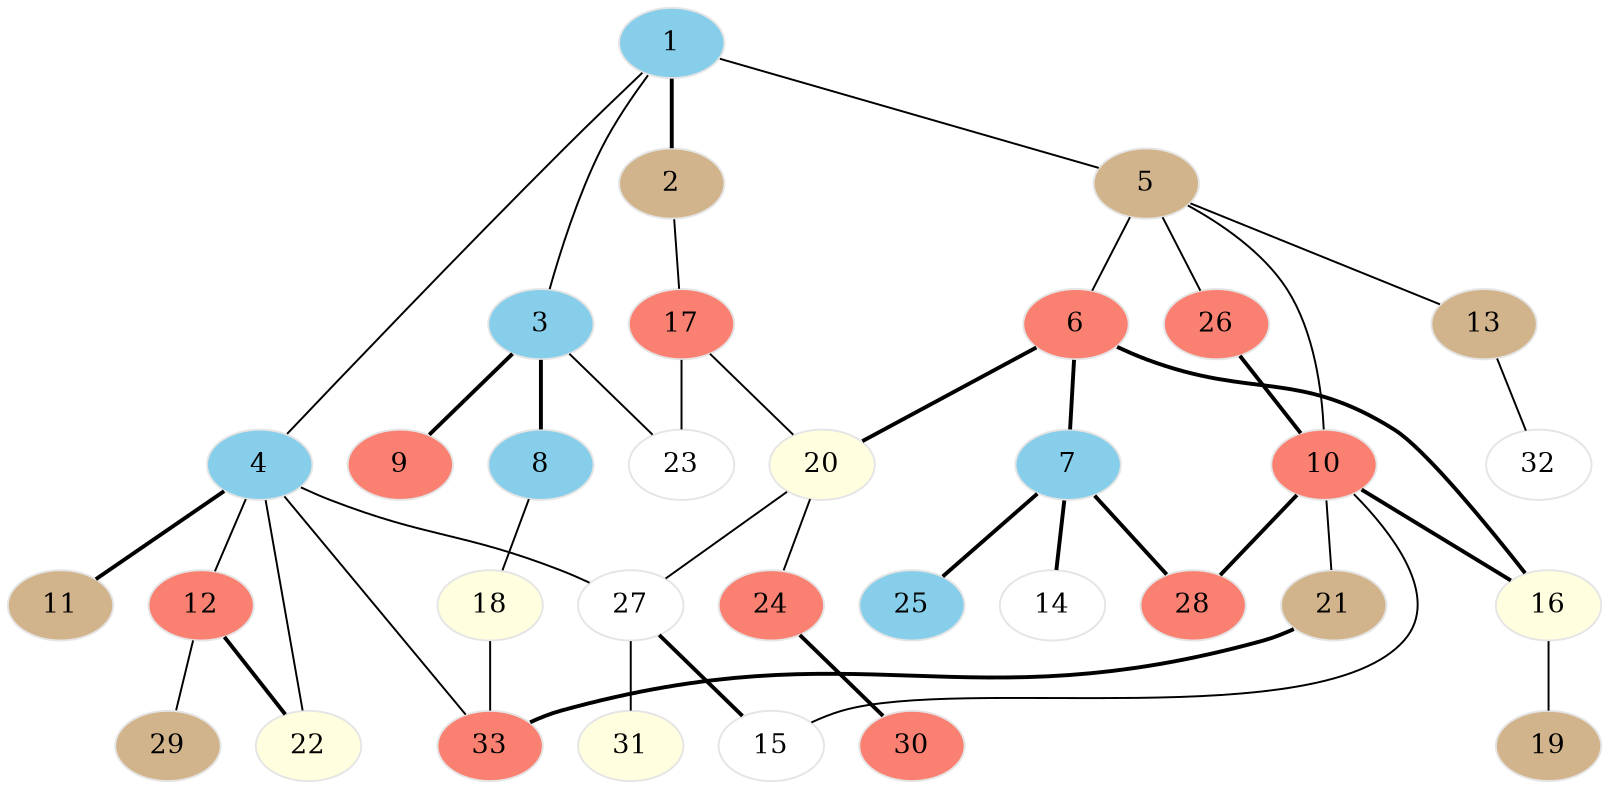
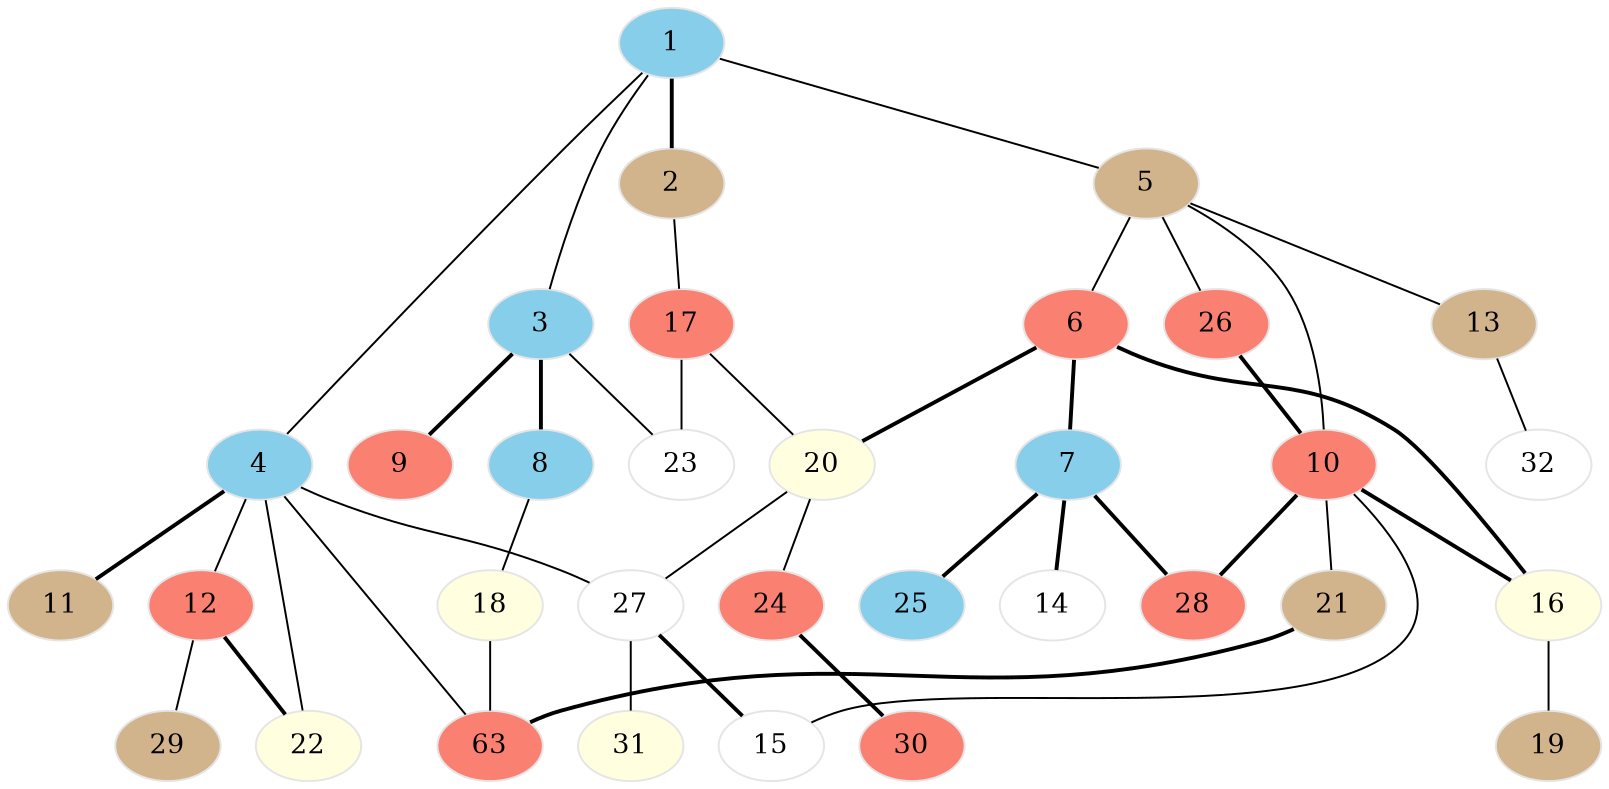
node "33": label "33" -> "63"
